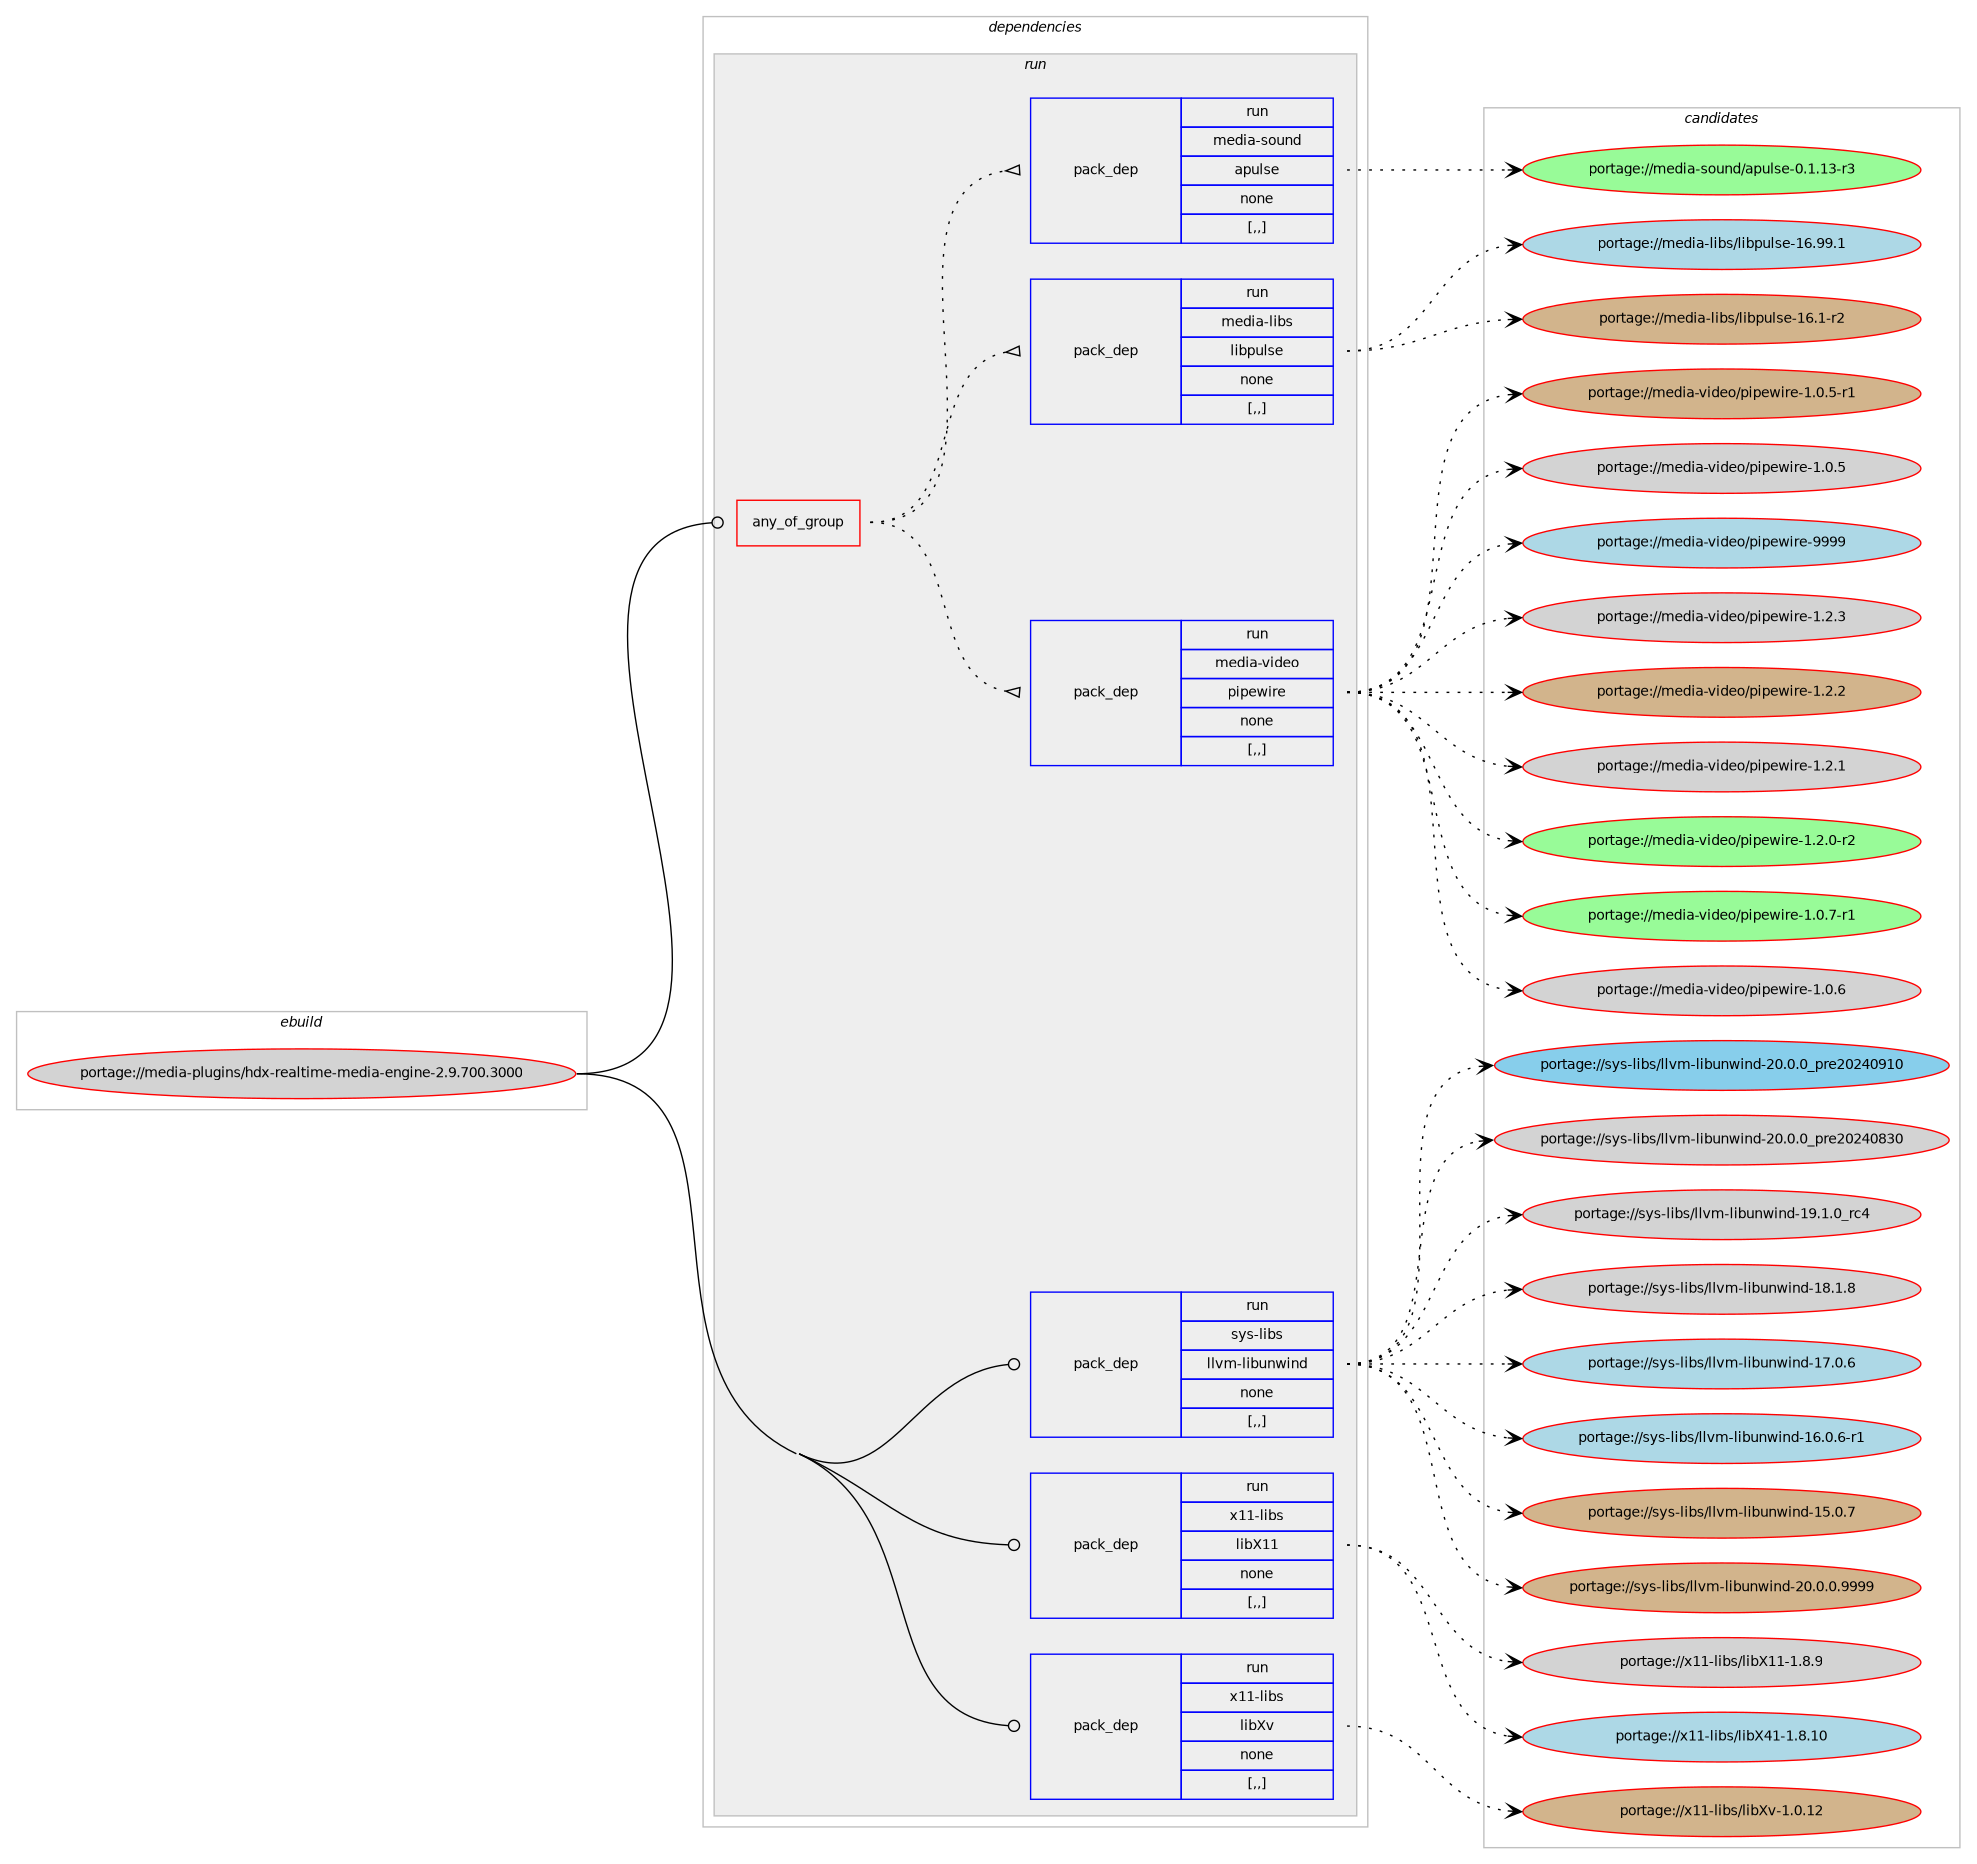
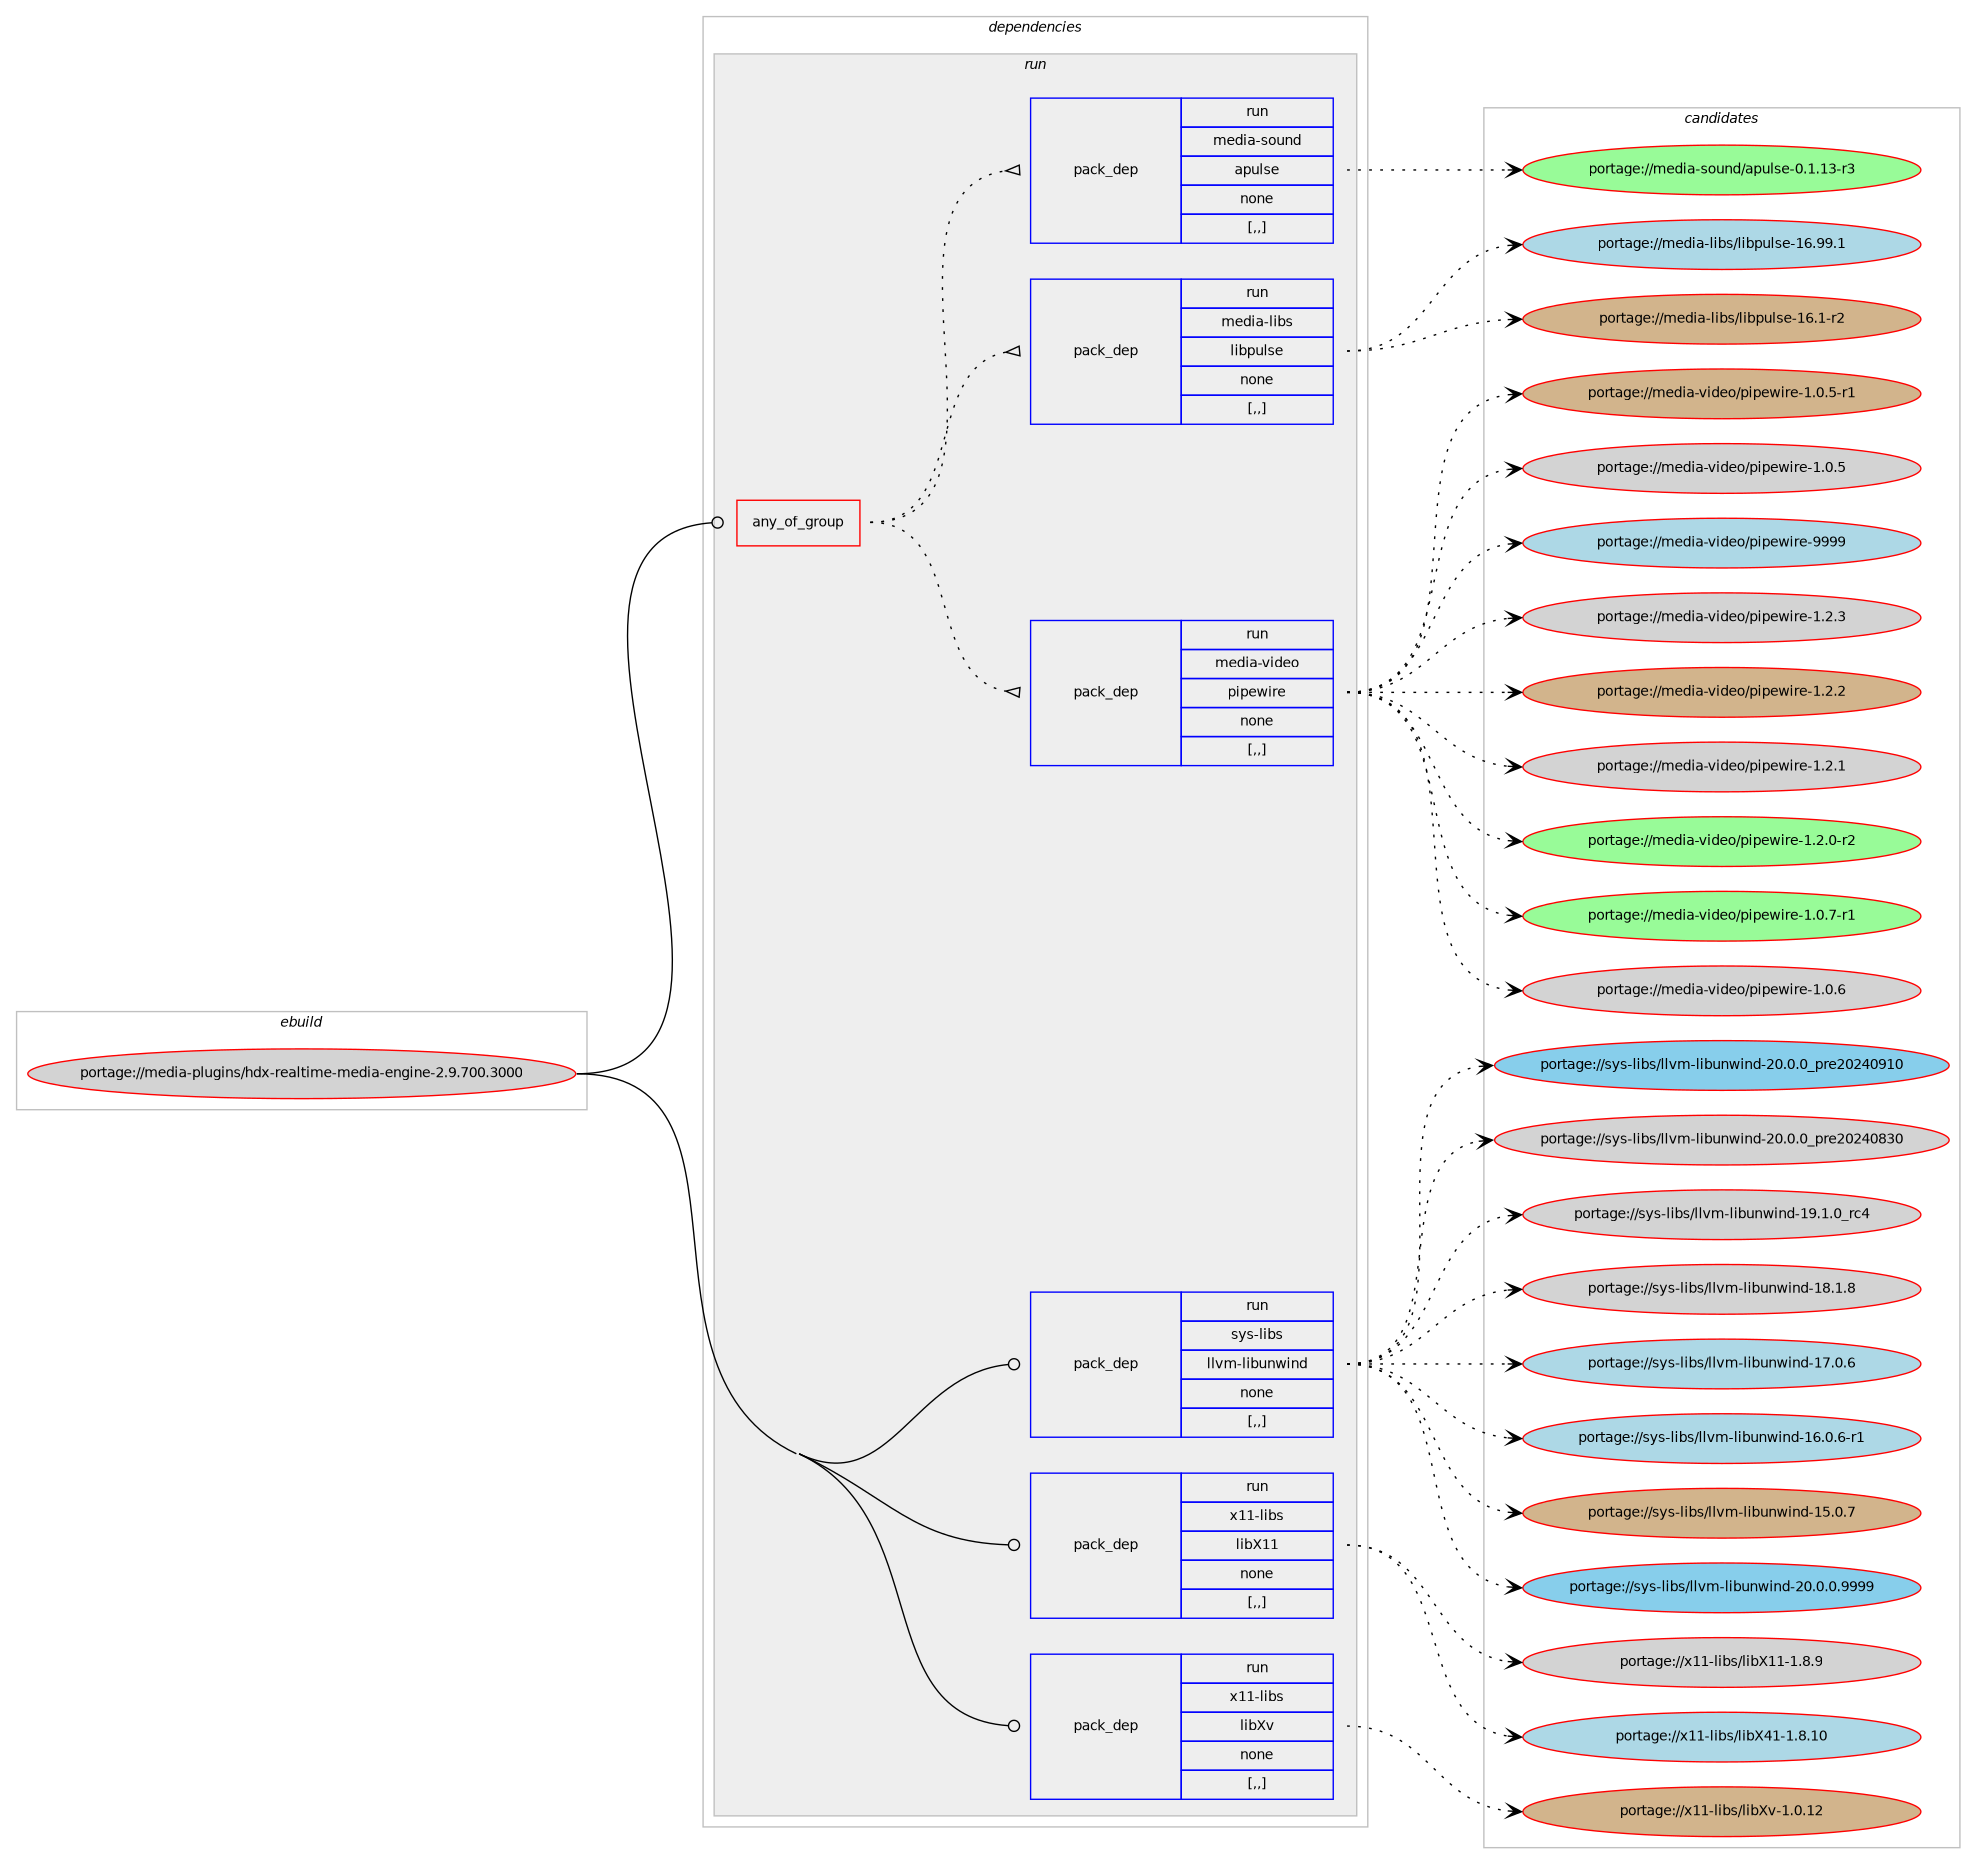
node "portage://sys-libs/llvm-libunwind-20.0.0.9999": fillcolor tan -> skyblue
